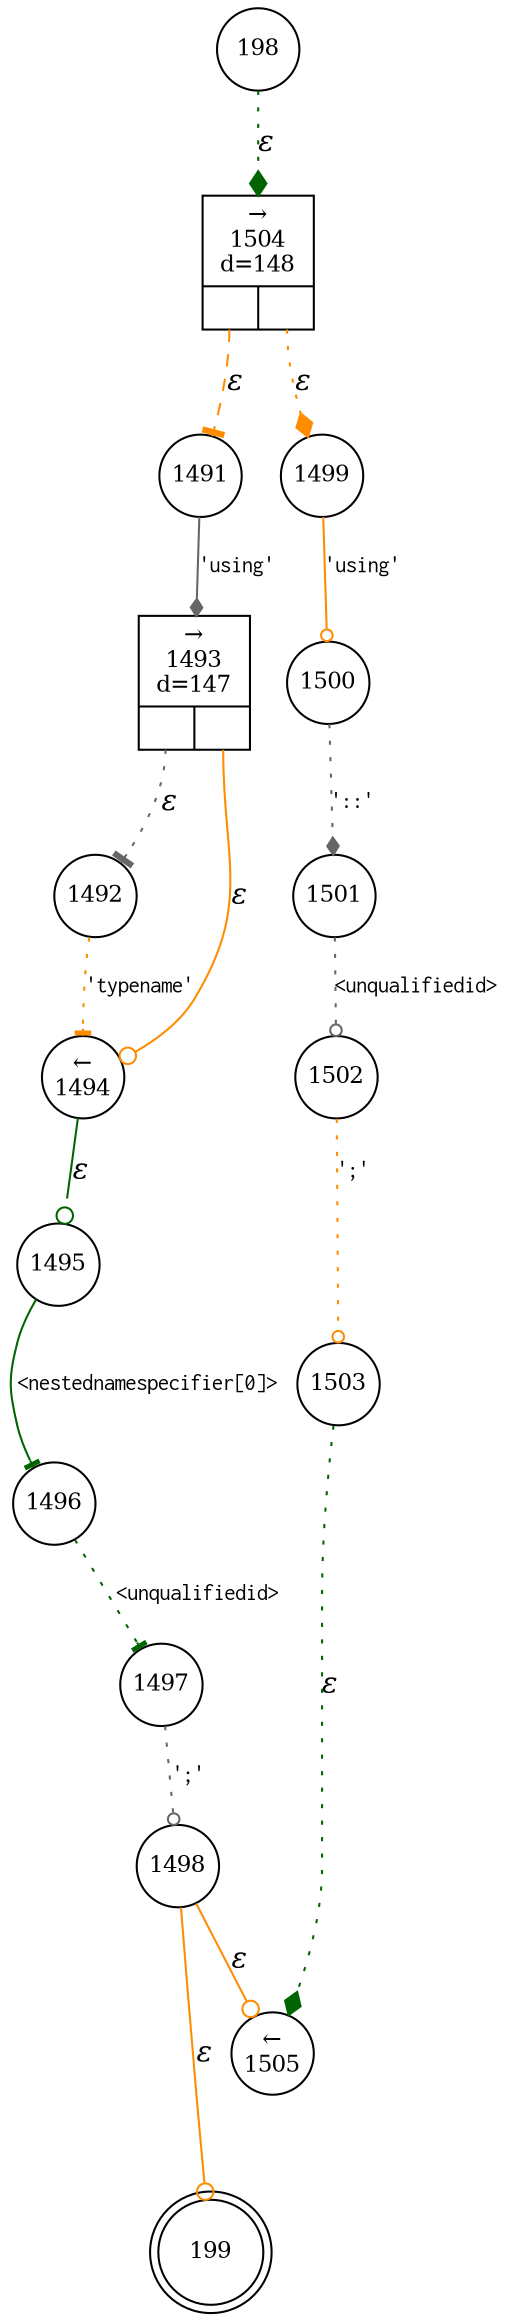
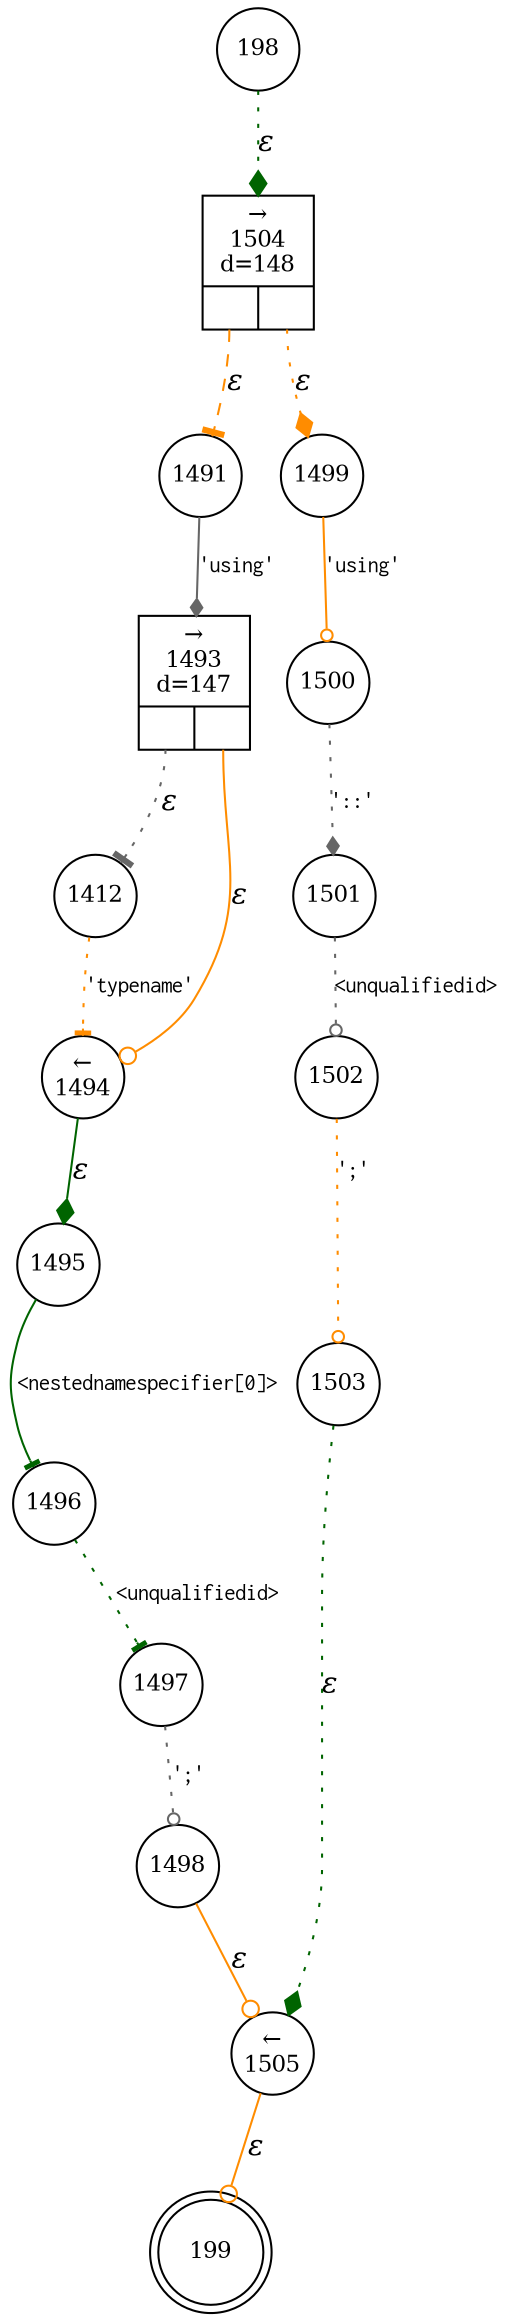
node "1492": label "1492" -> "1412"
edge "← 1494" -> "1495": arrowhead odot -> diamond
edge "1498" -> "199": now "← 1505" -> "199"
